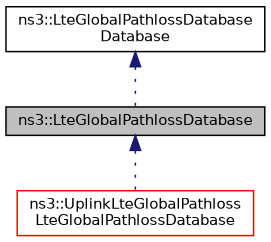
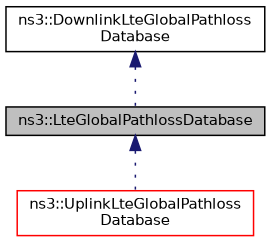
node "ns3::LteGlobalPathlossDatabase Database": label "ns3::LteGlobalPathlossDatabase Database" -> "ns3::DownlinkLteGlobalPathloss Database"
node "ns3::UplinkLteGlobalPathloss LteGlobalPathlossDatabase": label "ns3::UplinkLteGlobalPathloss LteGlobalPathlossDatabase" -> "ns3::UplinkLteGlobalPathloss Database"
